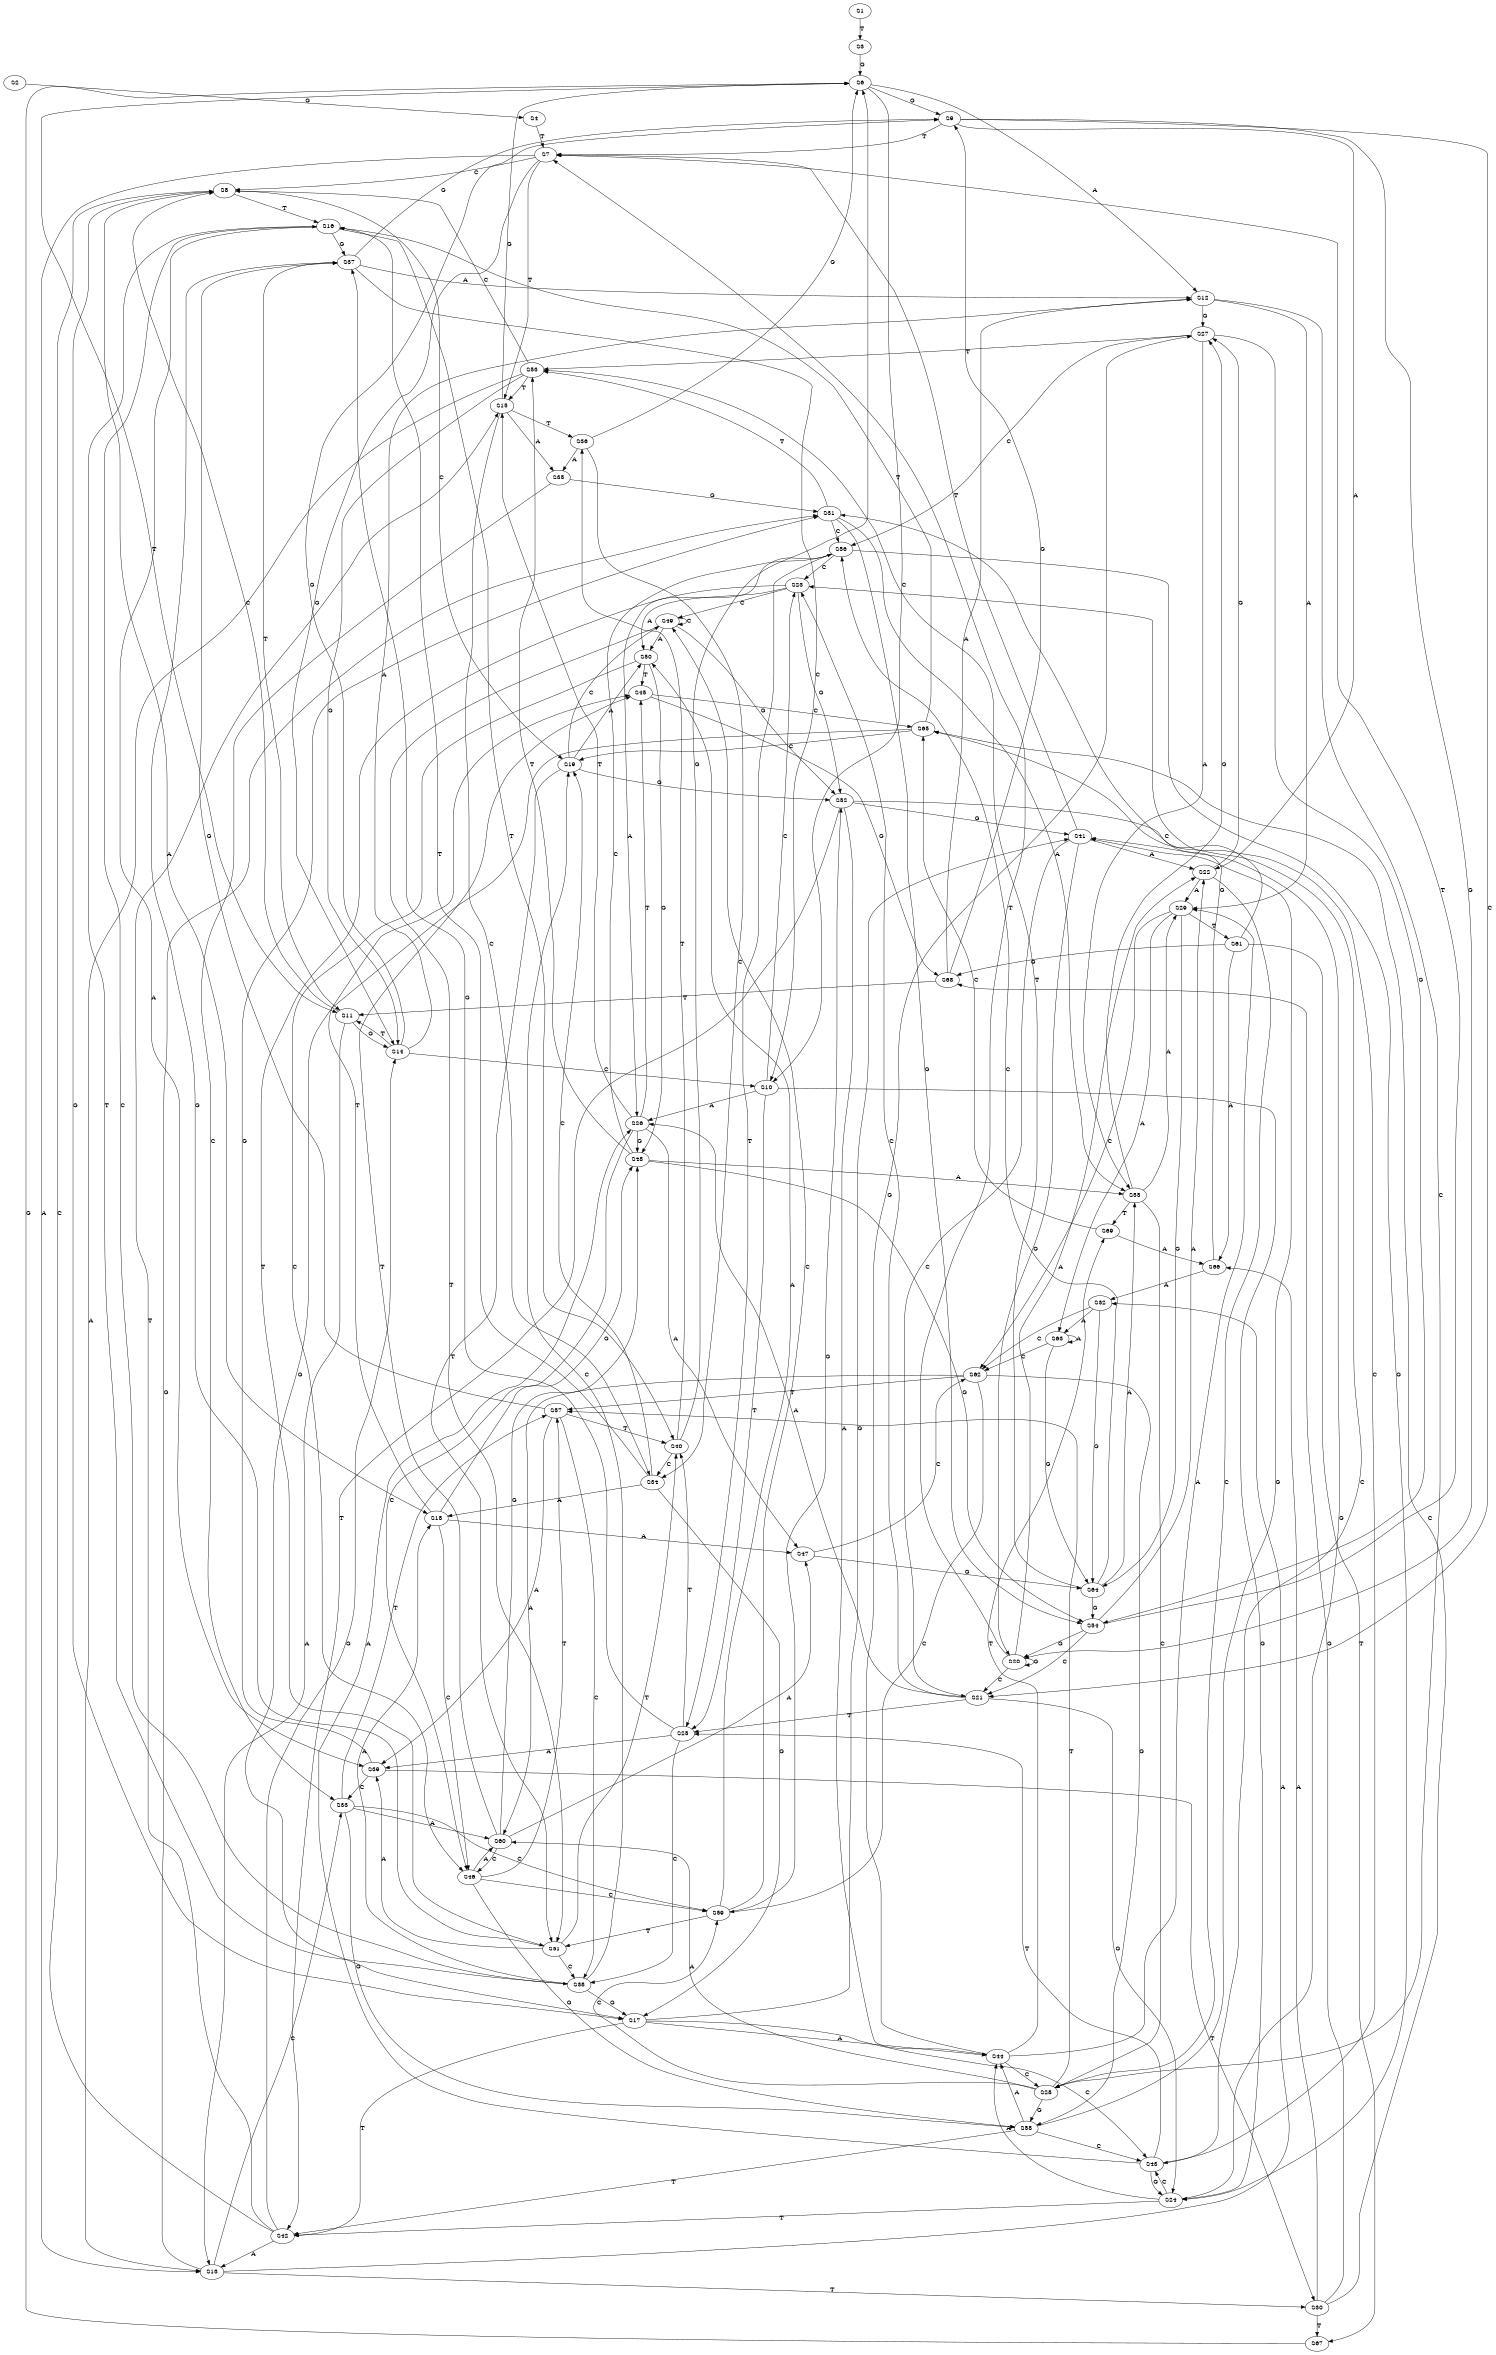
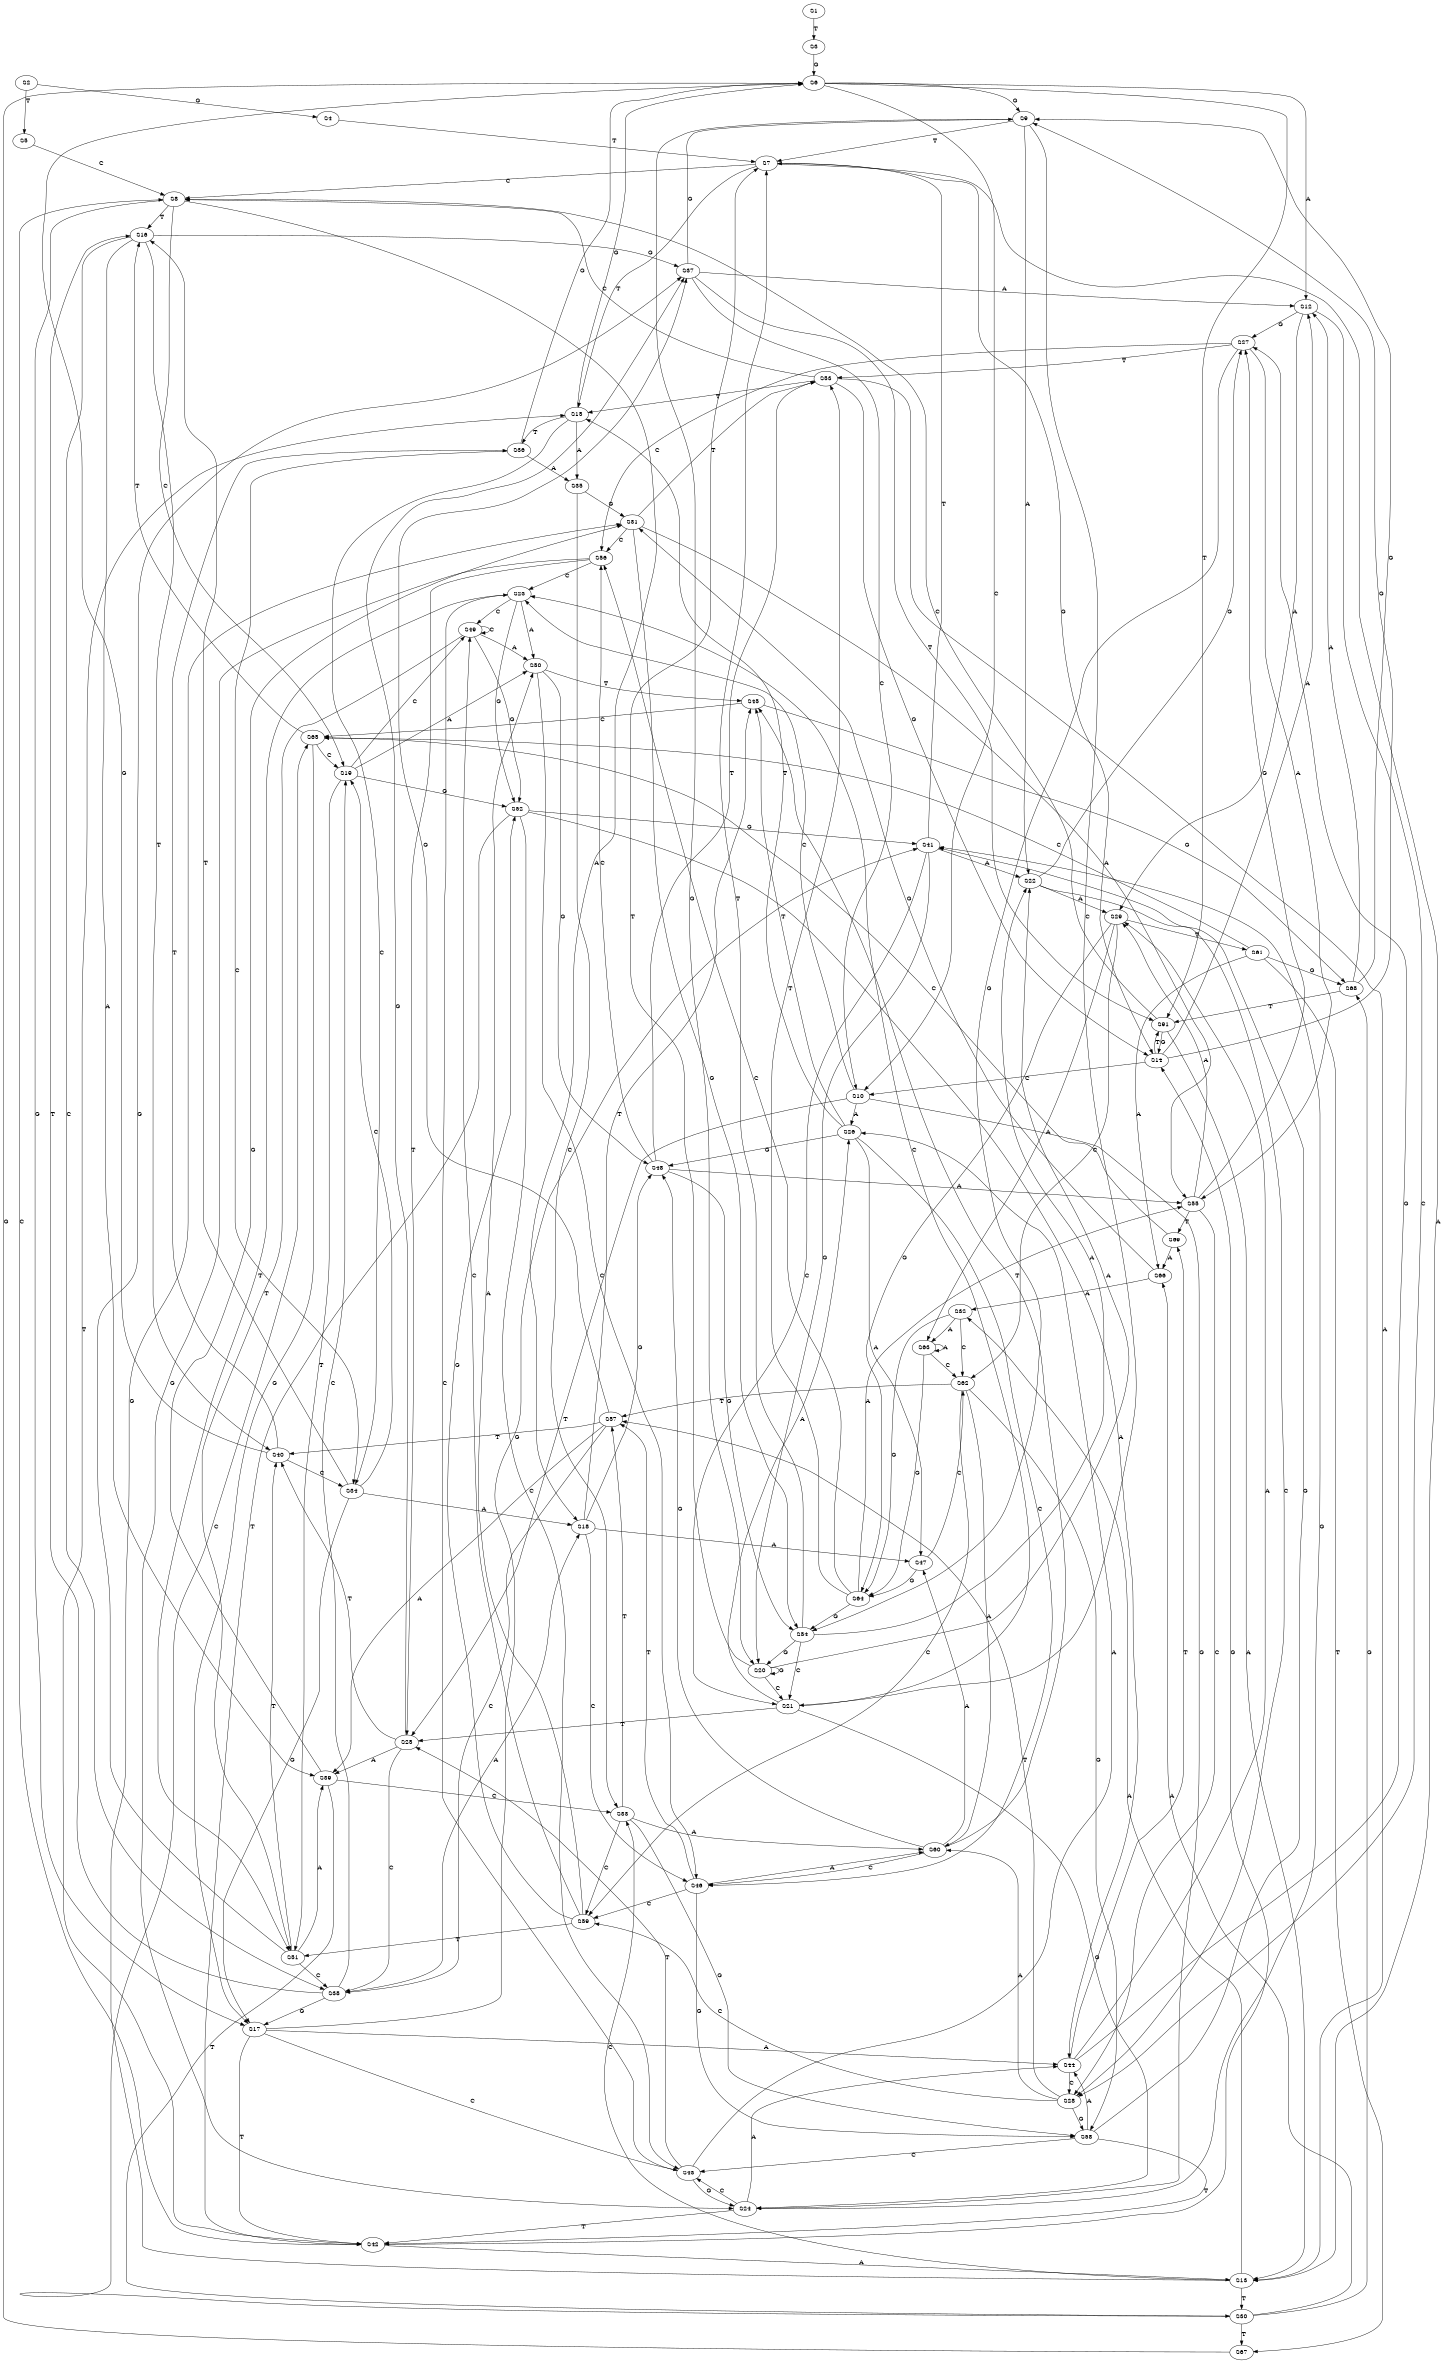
node "S5": added
edge "S56" -> "S26": removed, label "A"
node "S11": label "S11" -> "S91"
